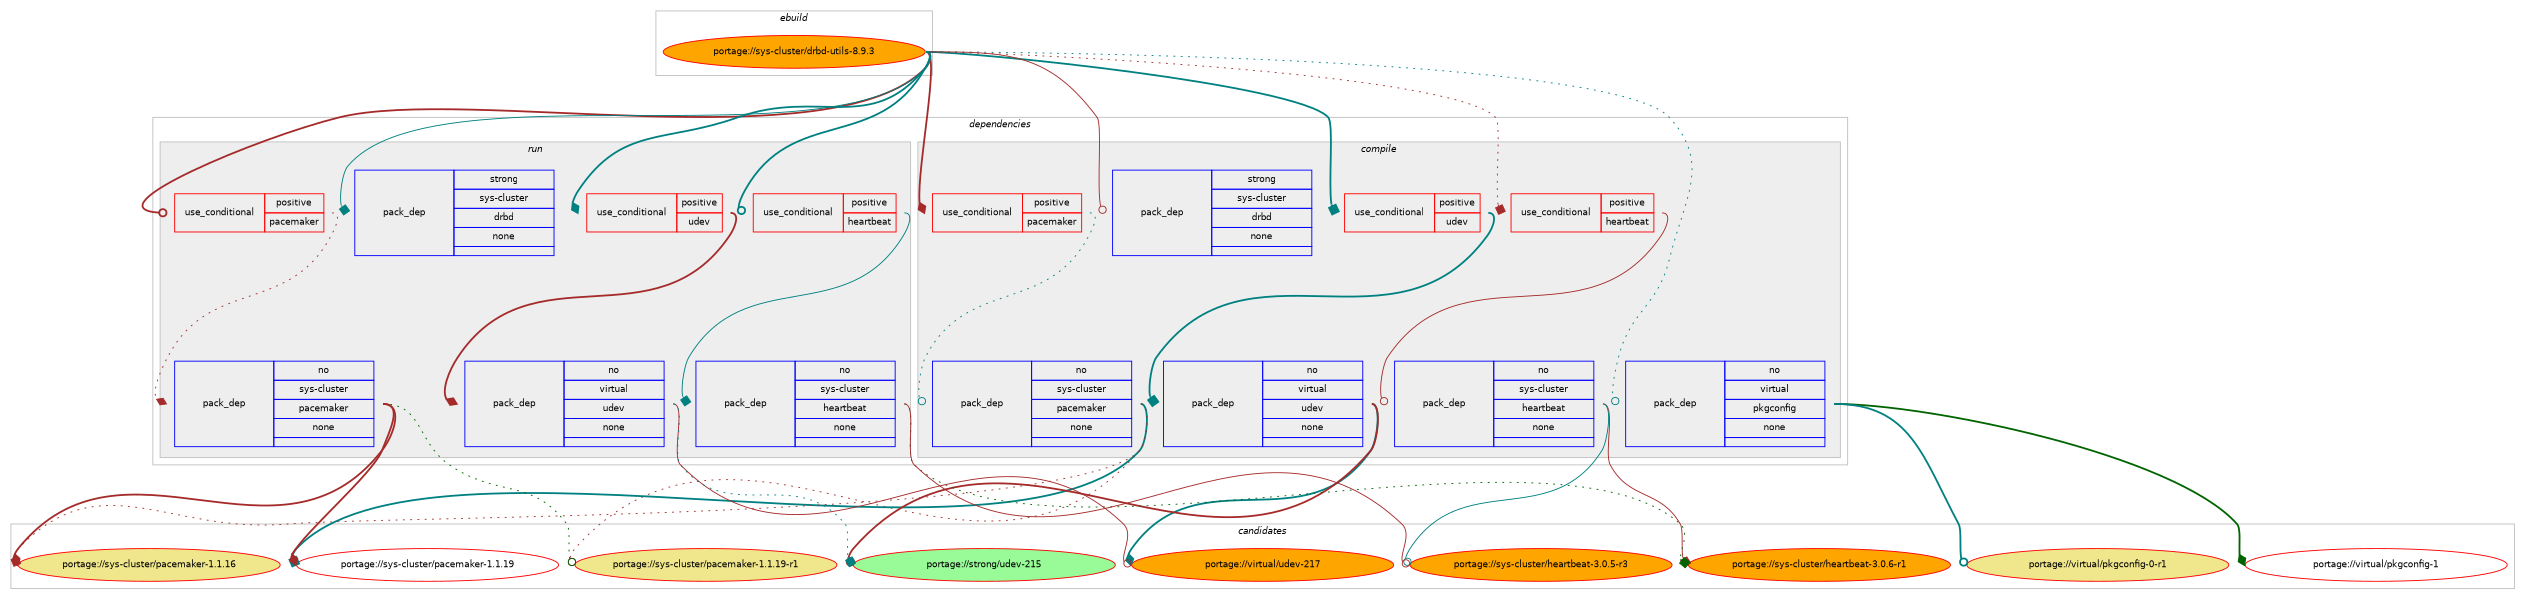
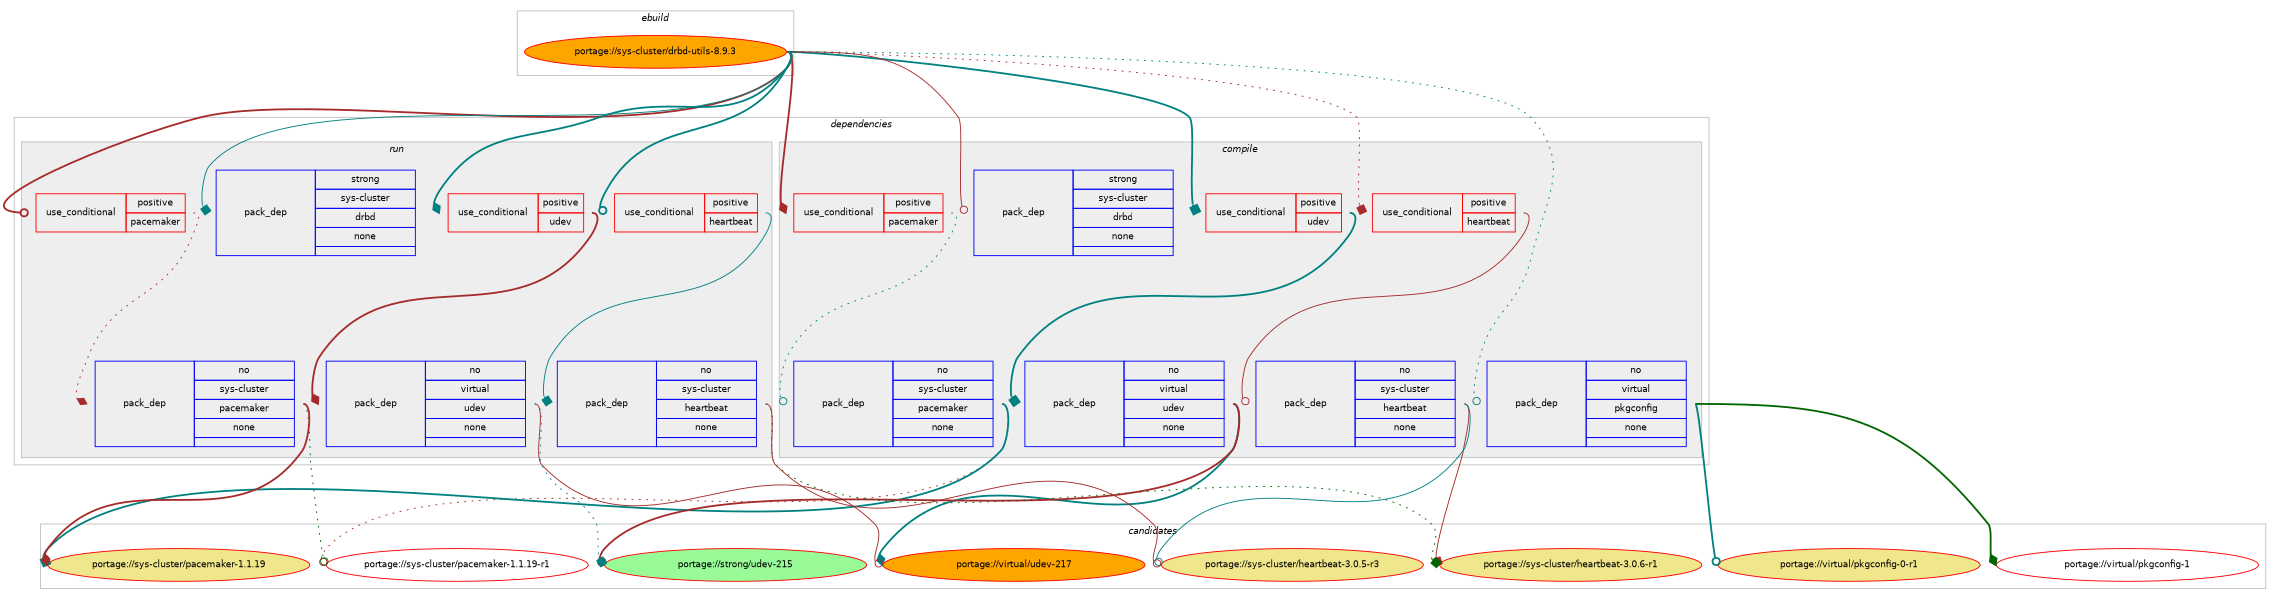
node "portage://sys-cluster/pacemaker-1.1.16": removed
node "portage://sys-cluster/pacemaker-1.1.19": fillcolor white -> khaki
node "portage://sys-cluster/pacemaker-1.1.19-r1": fillcolor khaki -> white
node "portage://sys-cluster/heartbeat-3.0.5-r3": fillcolor orange -> khaki
node "portage://sys-cluster/heartbeat-3.0.6-r1": fillcolor orange -> khaki
